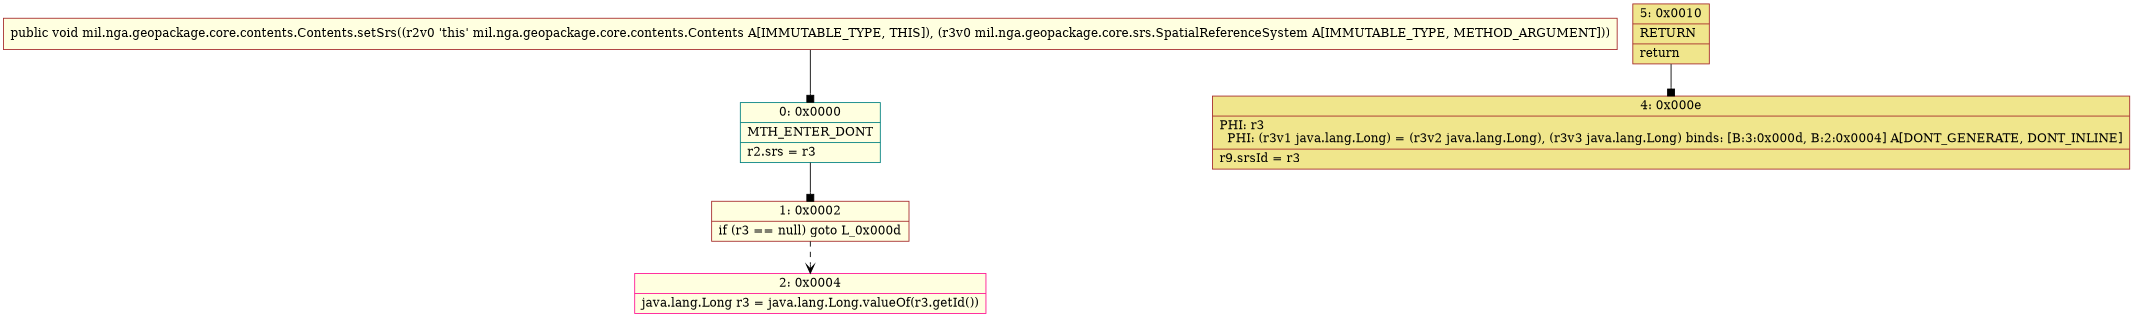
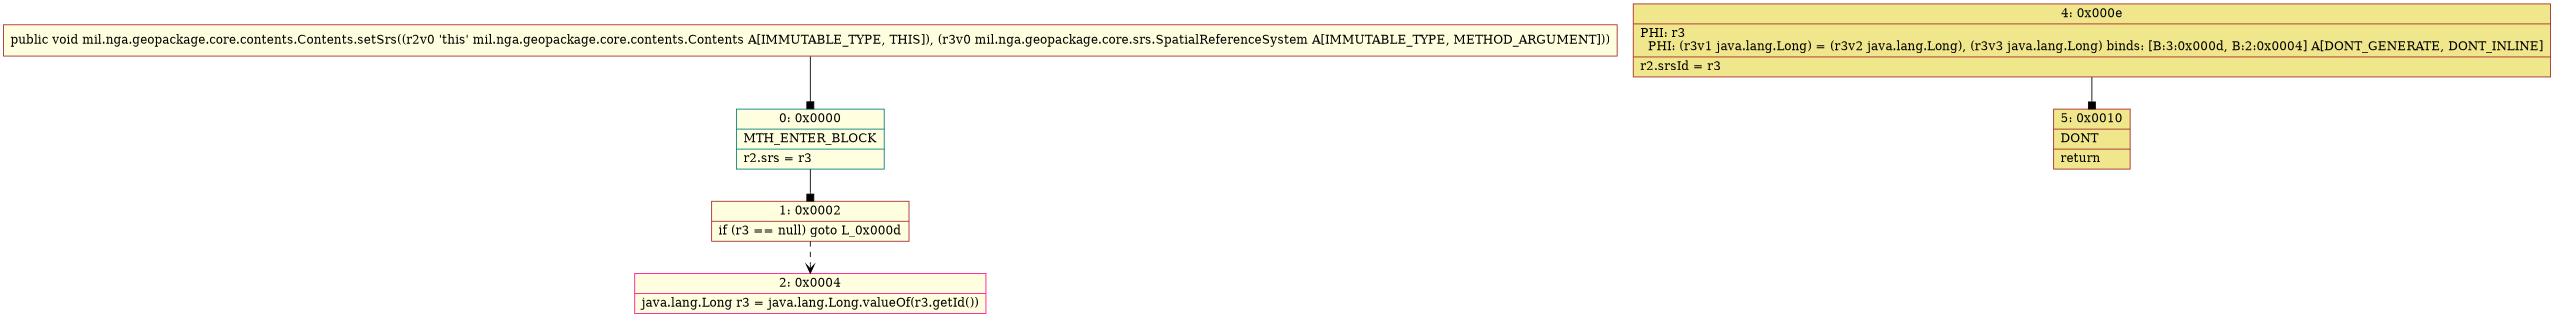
node "5: 0x0010": text "RETURN" -> "DONT"
edge "5: 0x0010" -> "4: 0x000e": reversed
node "0: 0x0000": text "MTH_ENTER_DONT" -> "MTH_ENTER_BLOCK"
node "4: 0x000e": text "r9.srsId = r3" -> "r2.srsId = r3"
